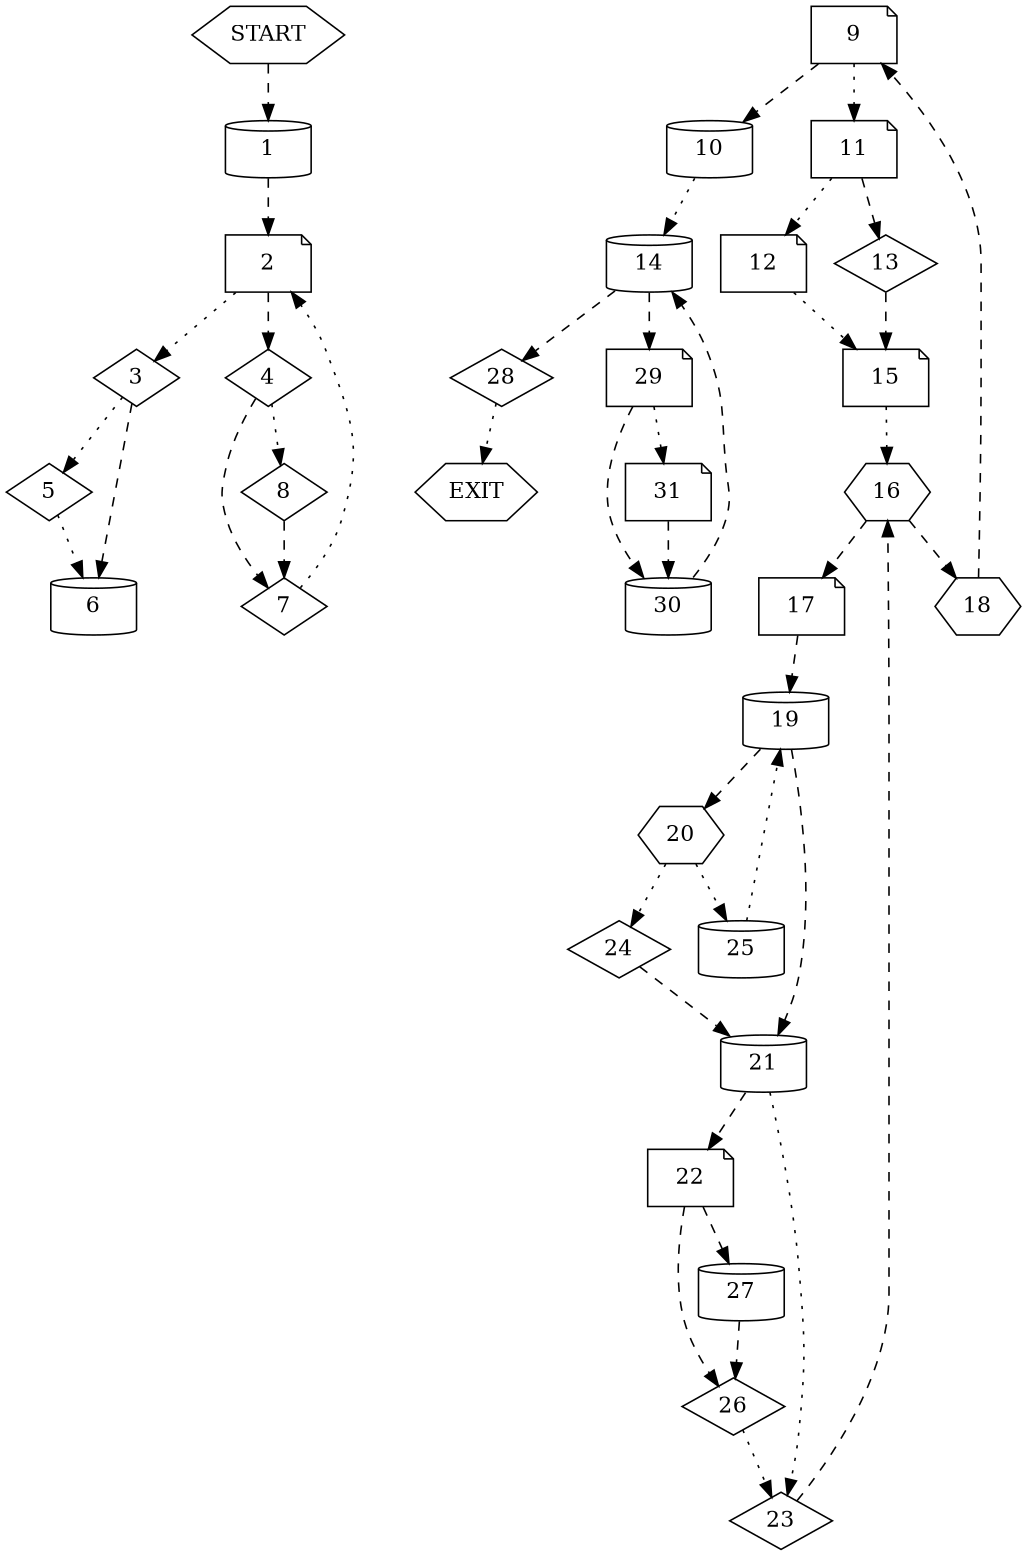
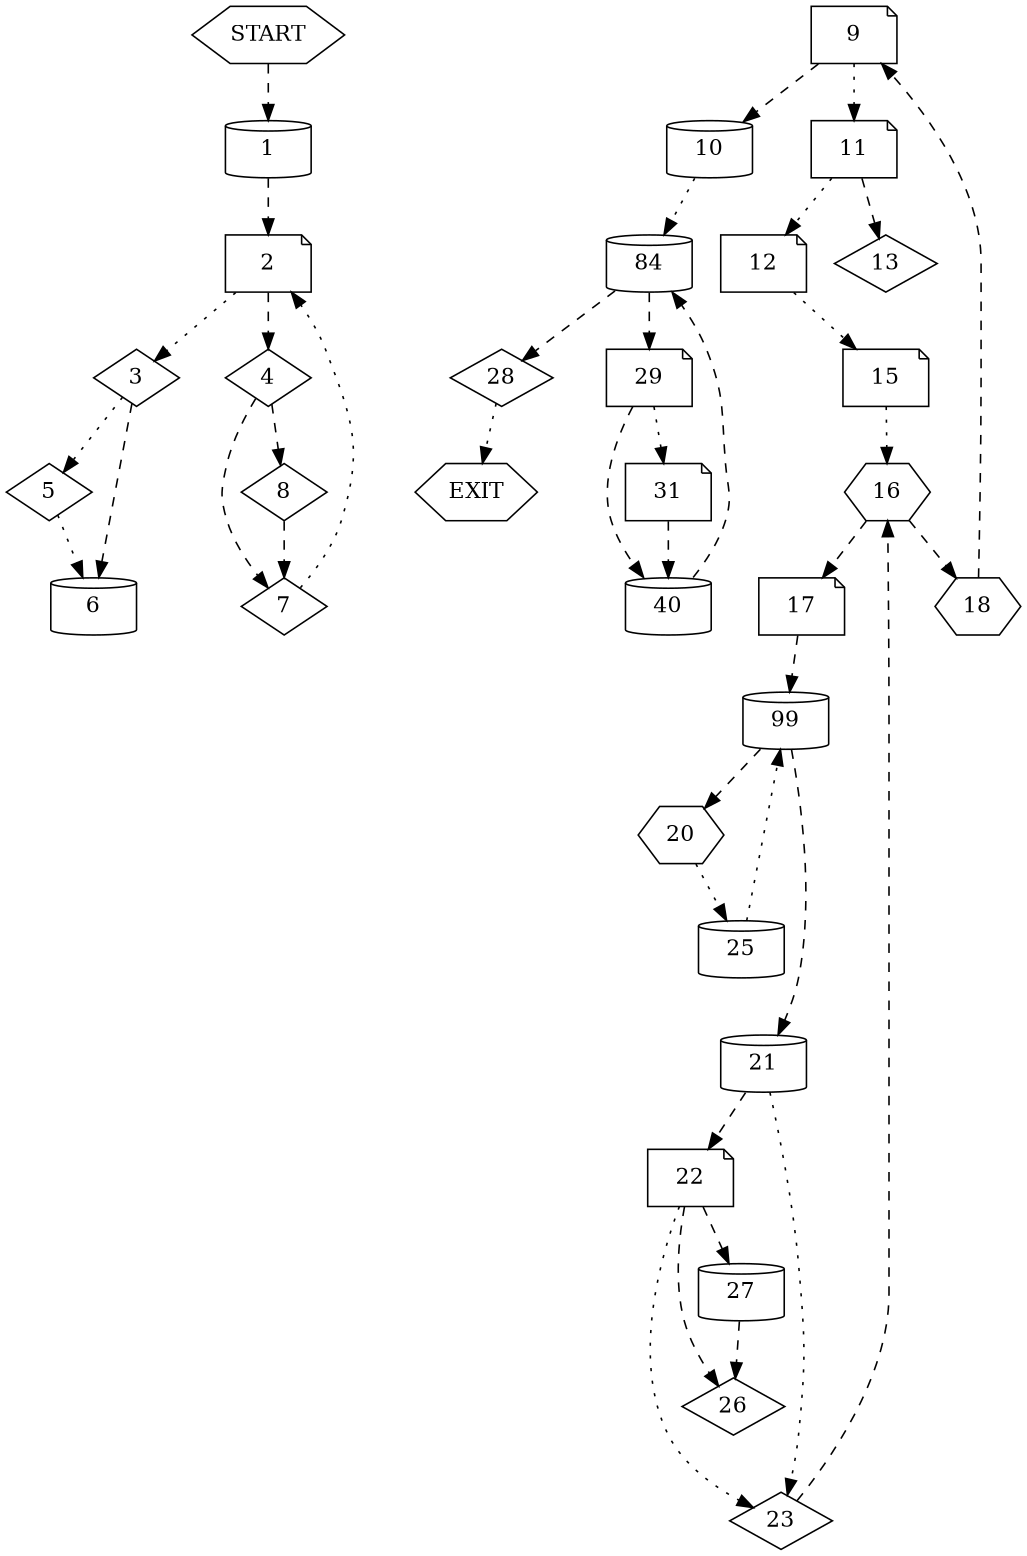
node "14": label "14" -> "84"
edge "13" -> "15": removed
edge "4" -> "8": style dotted -> dashed
node "30": label "30" -> "40"
node "19": label "19" -> "99"
node "24": removed
edge "26" -> "23": now "22" -> "23"
